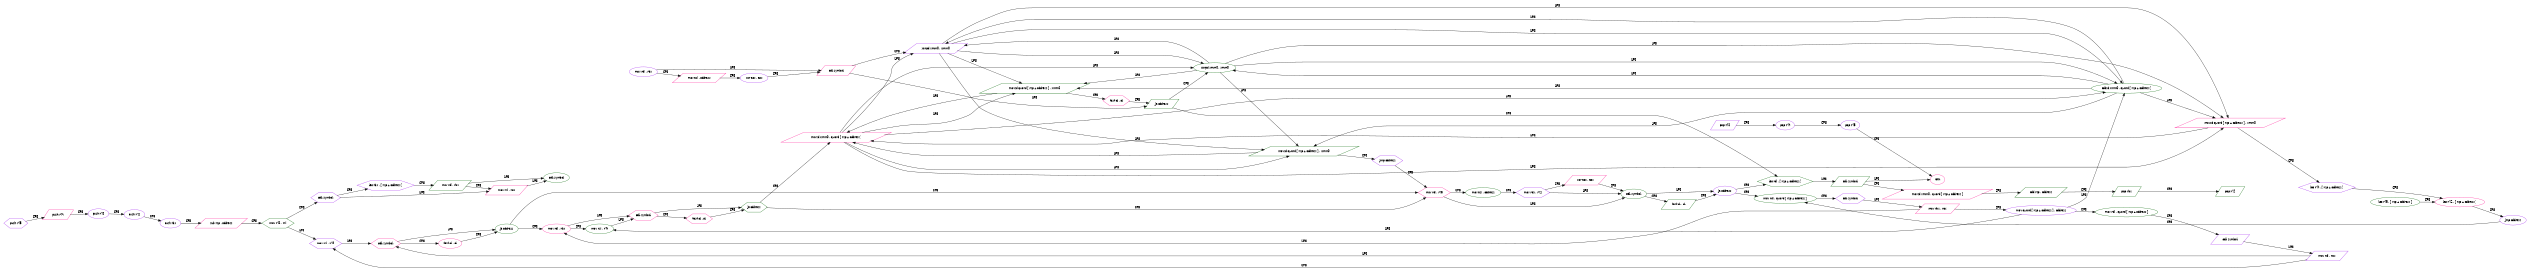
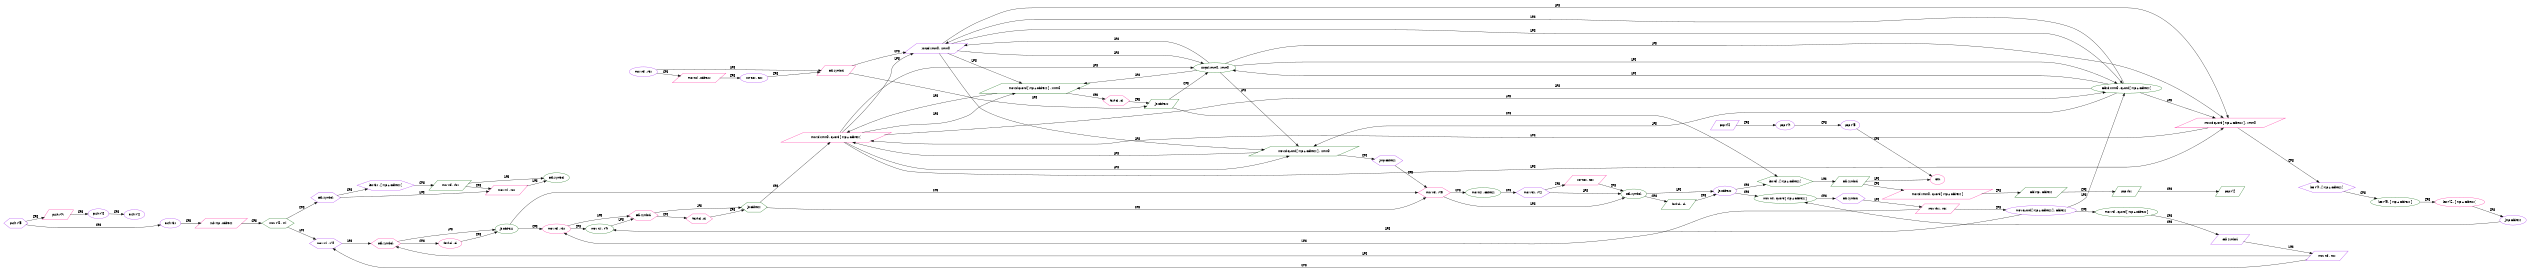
edge "lea r14 , [ rsp + address ]" -> "lea r12 , [ rsp + address ]": now "lea r14 , [ rsp + address ]" -> "lea r15 , [ rsp + address ]"
edge "push r12" -> "push rbx": now "push r15" -> "push rbx"
